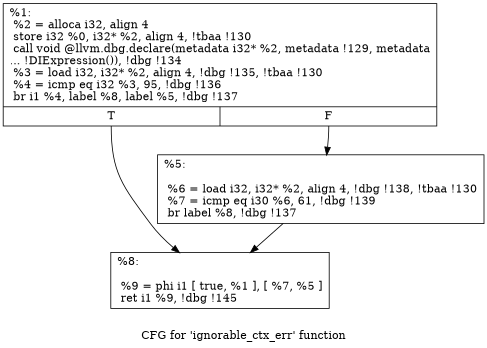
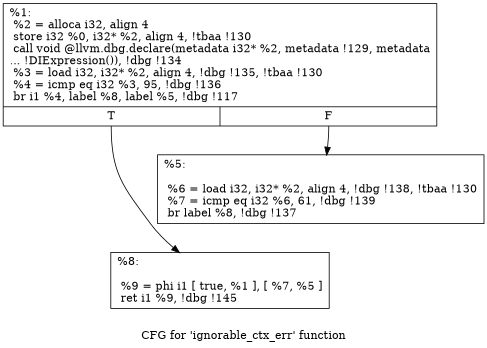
node "%1:": text "br i1 %4, label %8, label %5, !dbg !137" -> "br i1 %4, label %8, label %5, !dbg !117"
node "%5:": text "%7 = icmp eq i30 %6, 61, !dbg !139" -> "%7 = icmp eq i32 %6, 61, !dbg !139"
edge "%5:" -> "%8:": removed
